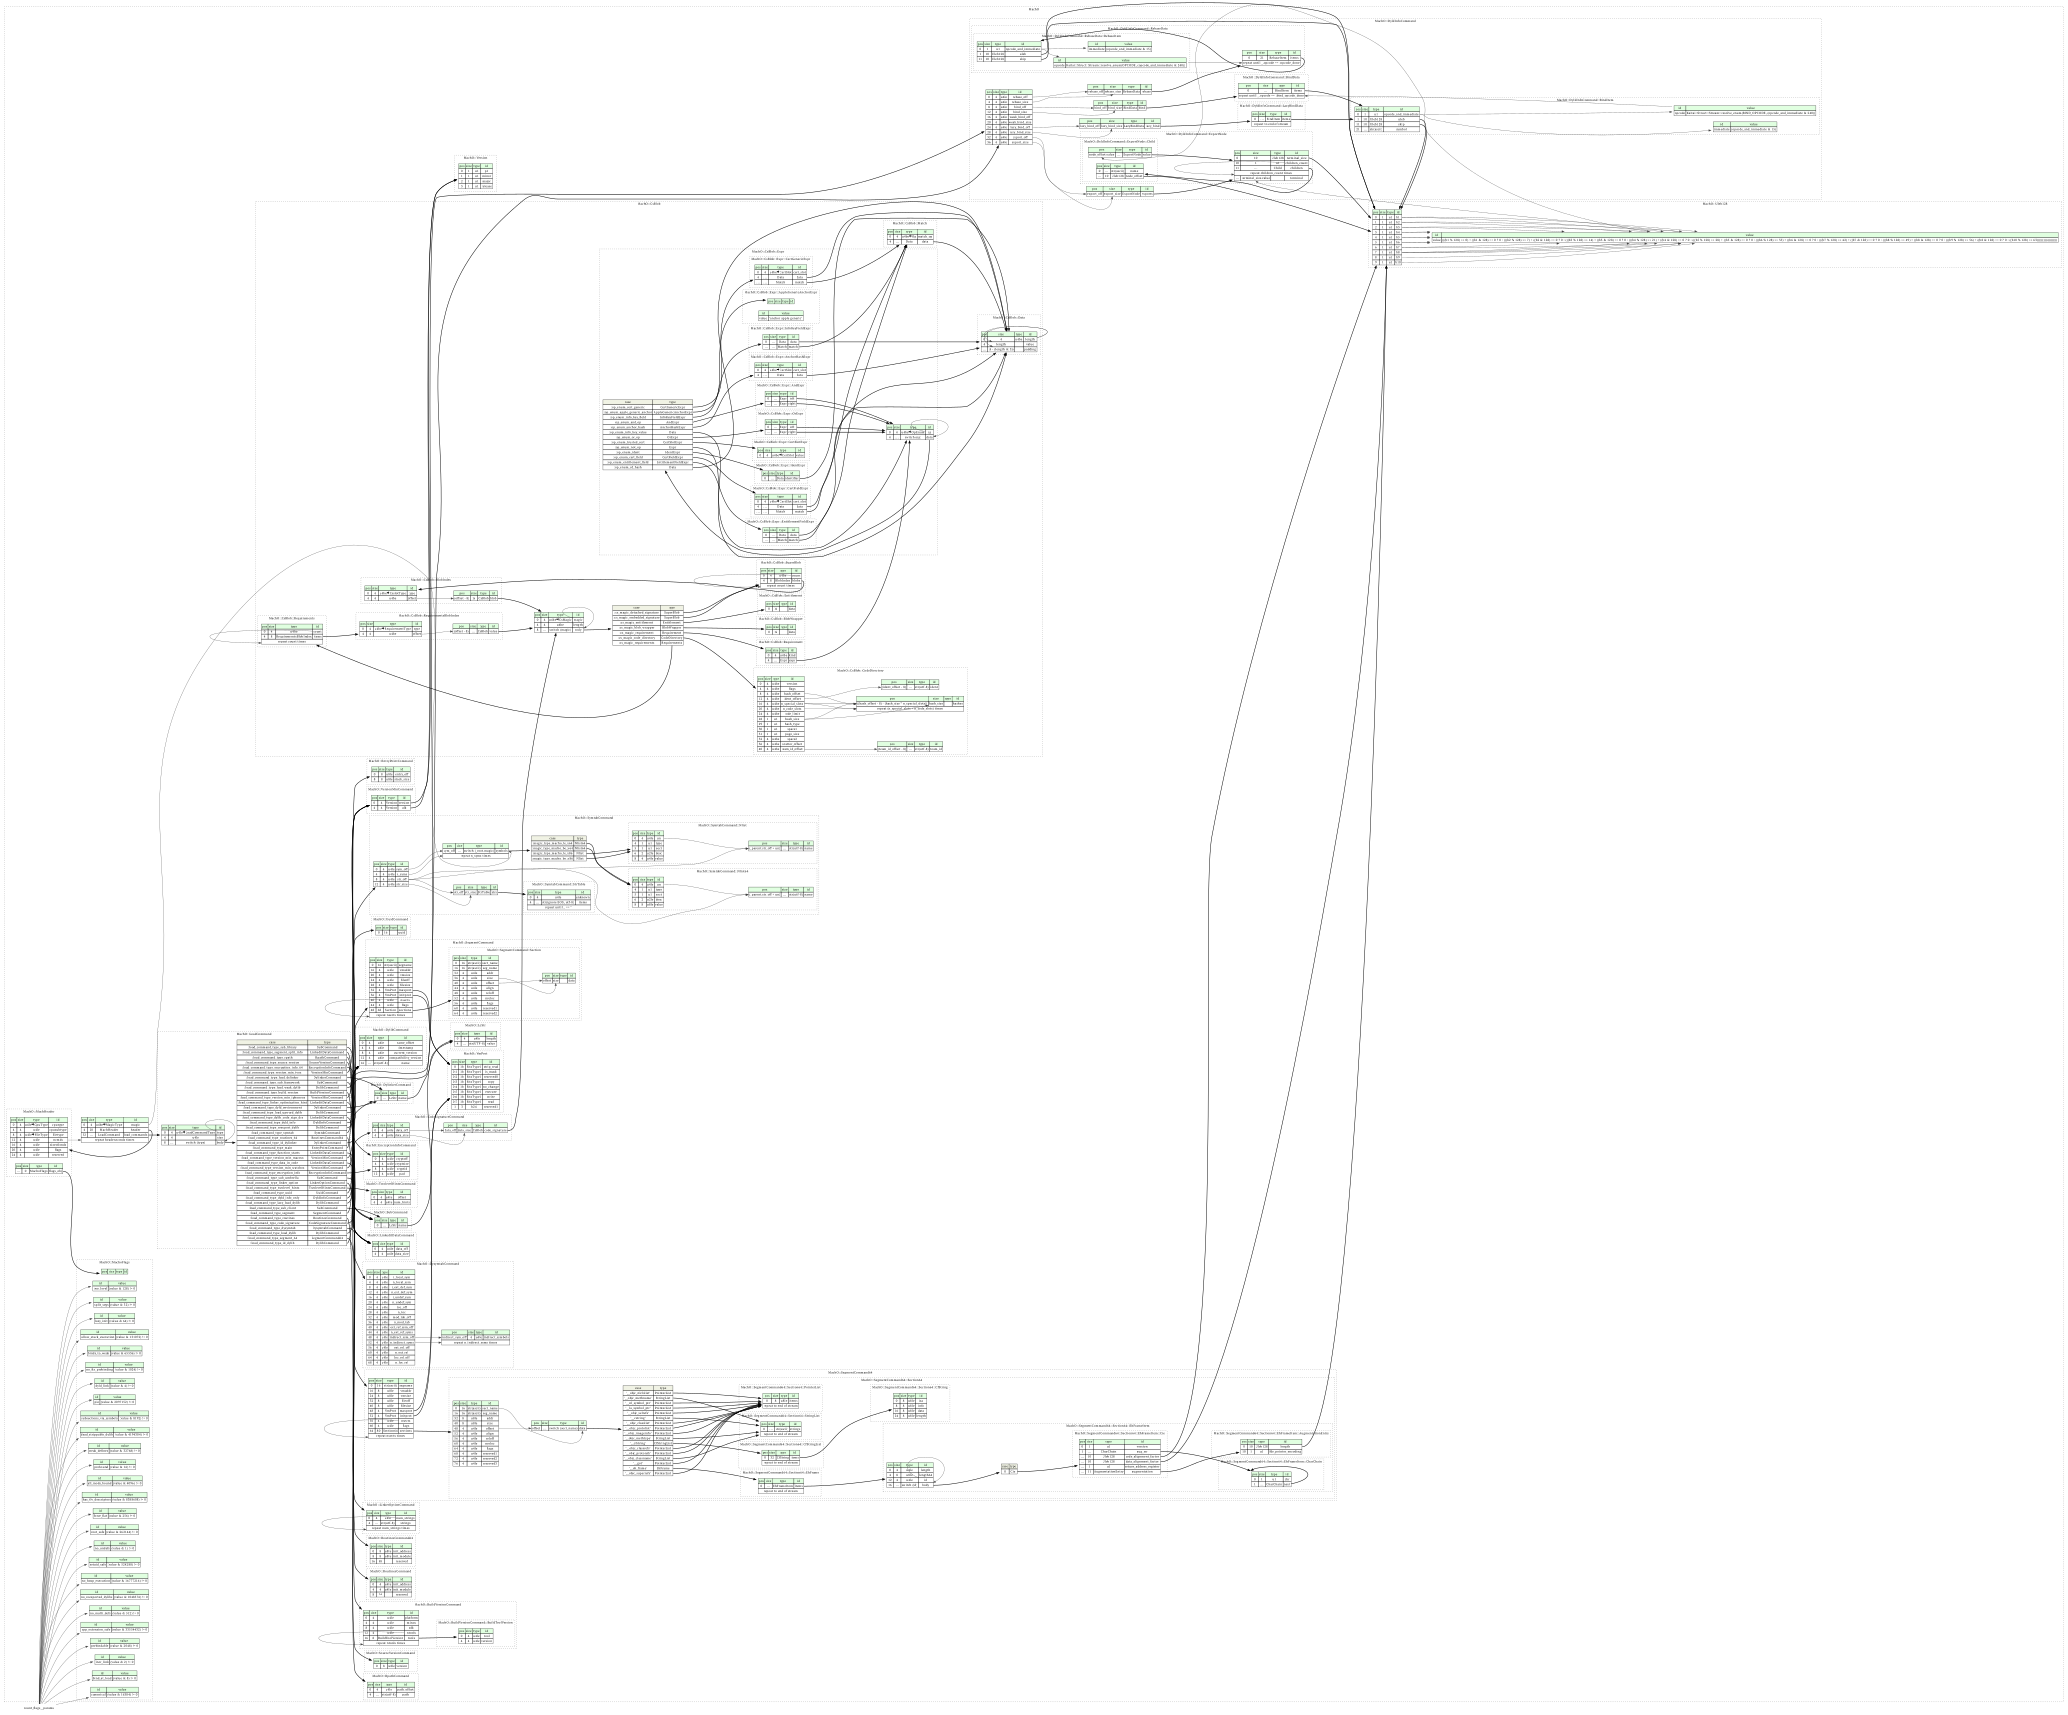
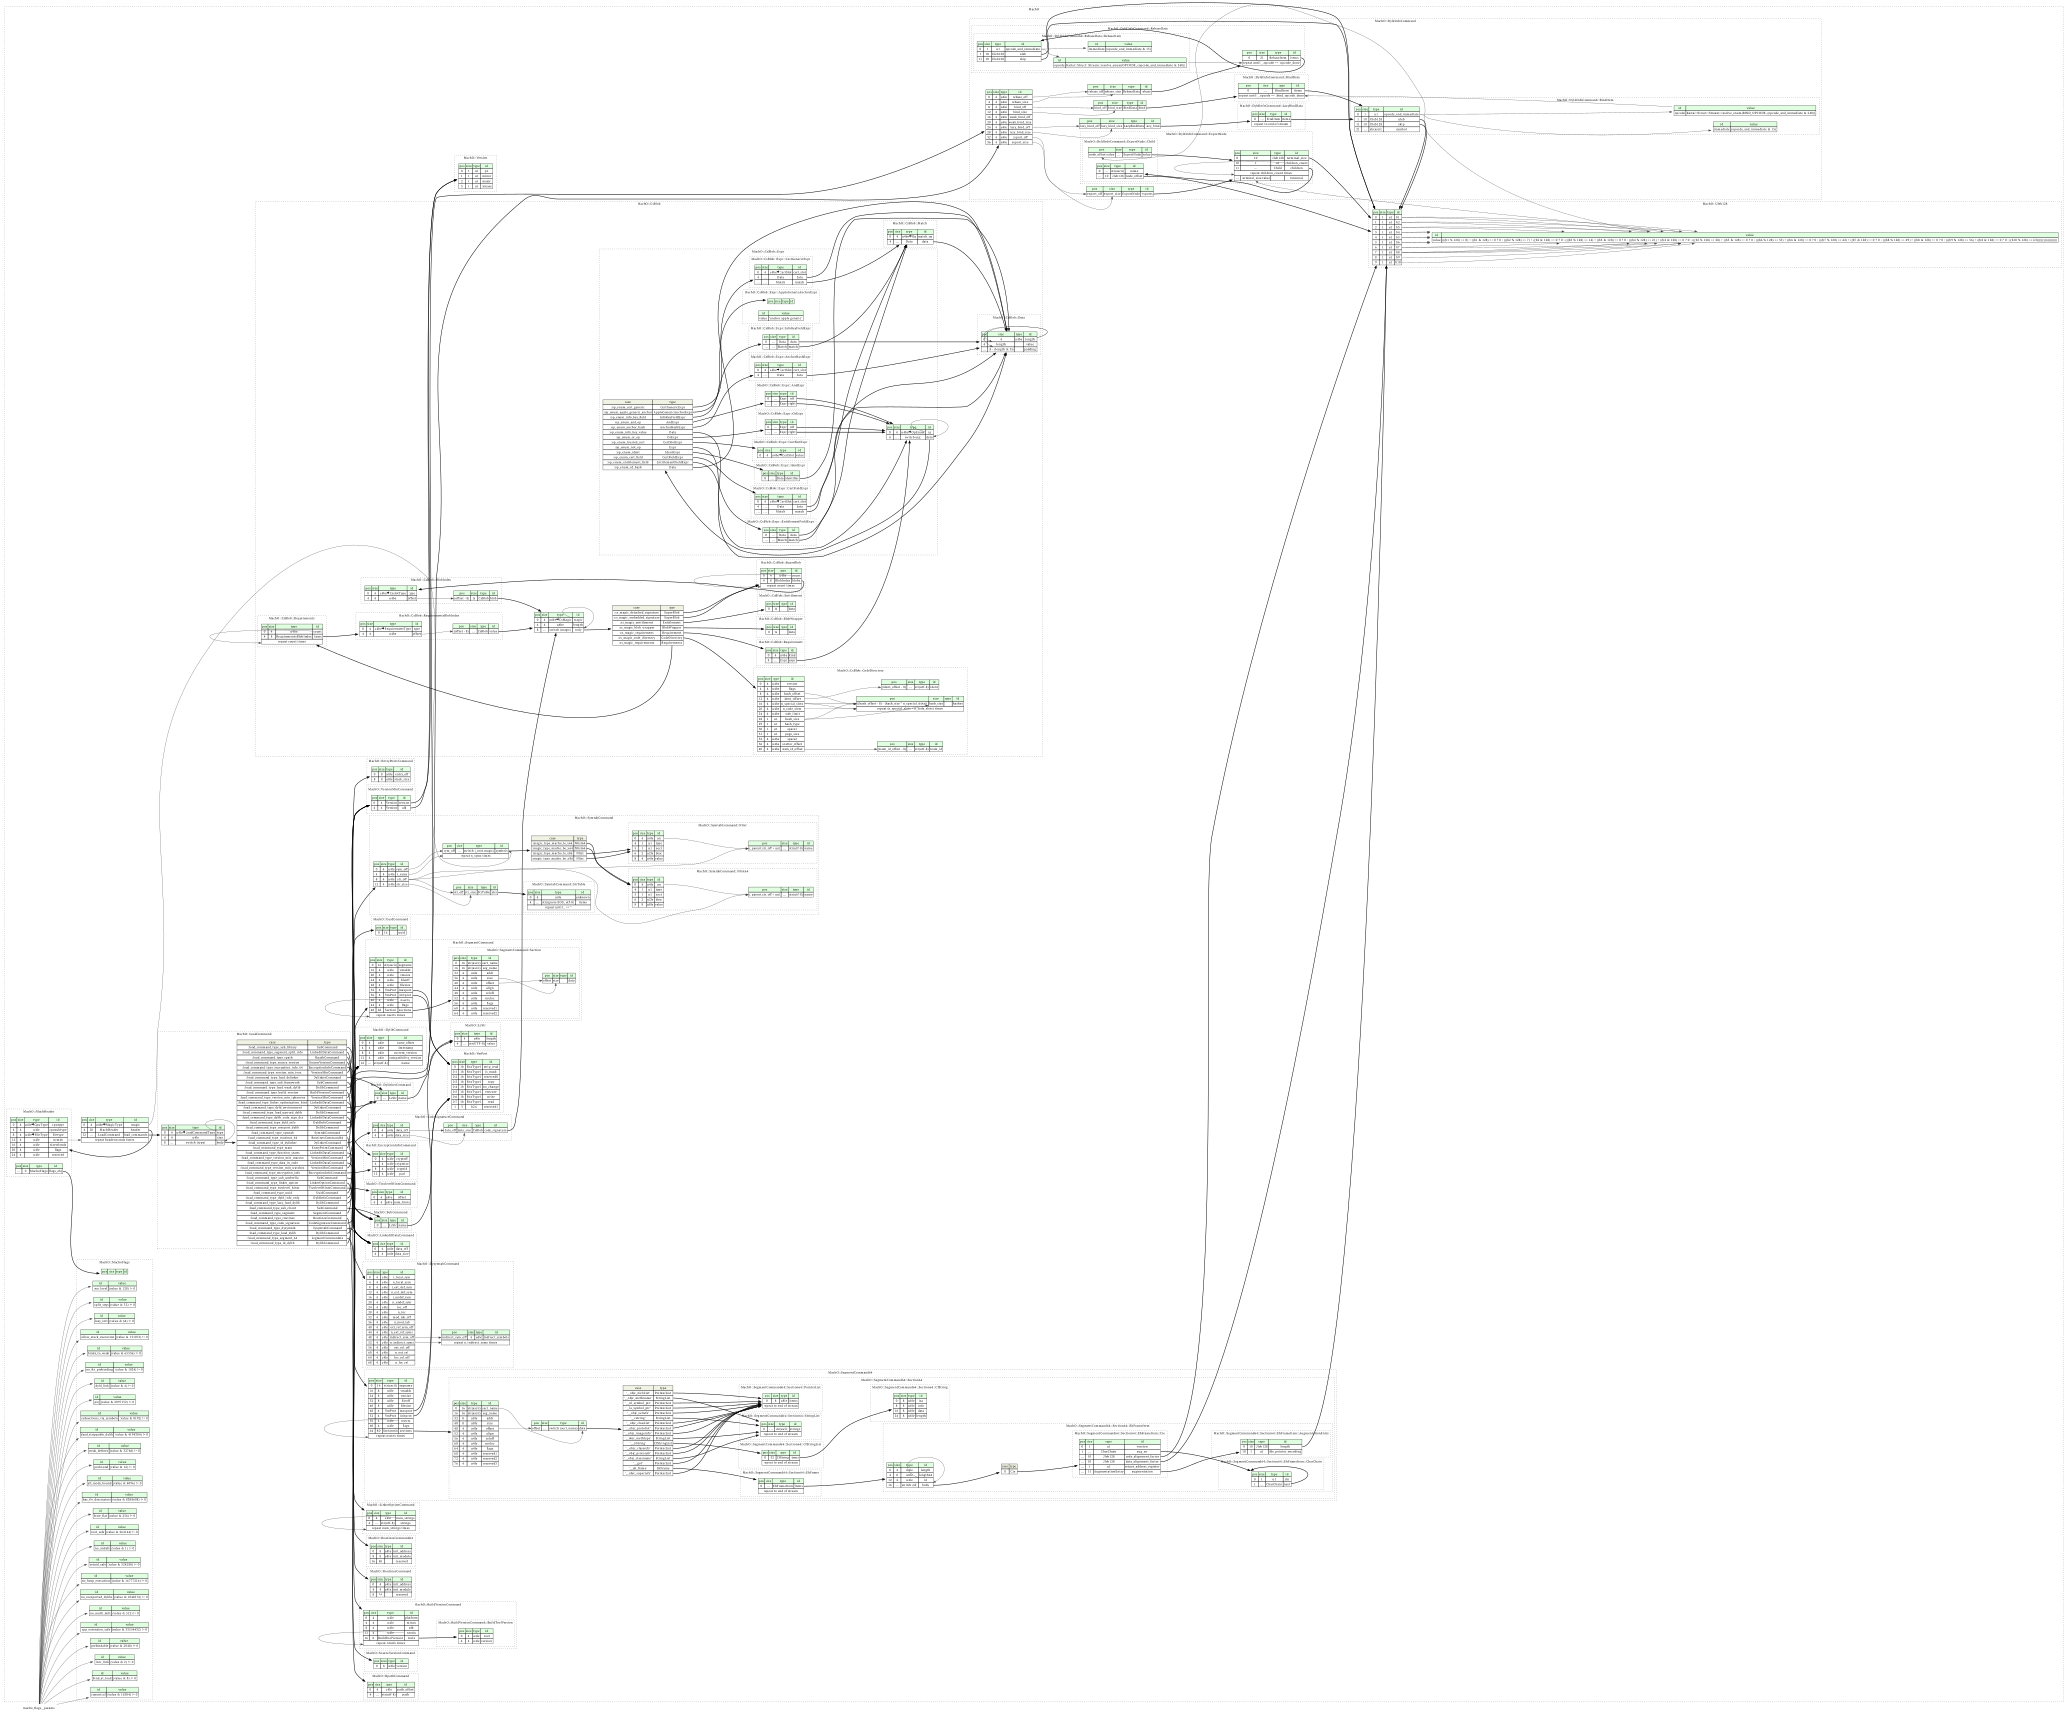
node "count_flags__params": label "count_flags__params" -> "macho_flags__params"
